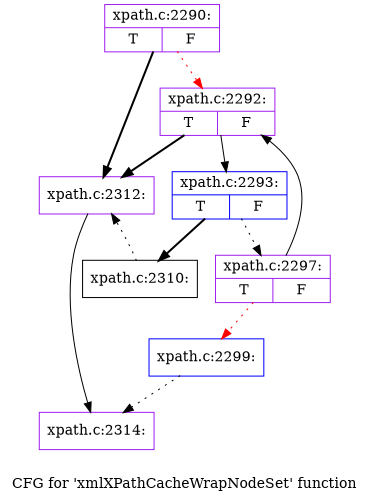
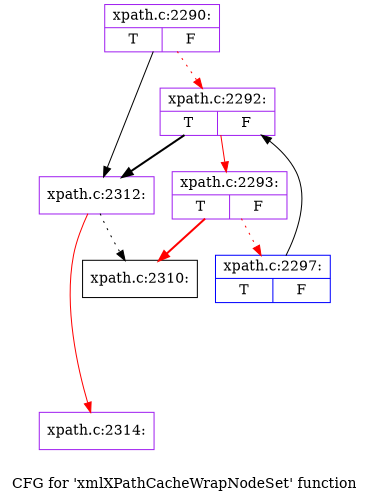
edge "xpath.c:2290:" -> "xpath.c:2312:": style bold -> solid
edge "xpath.c:2292:" -> "xpath.c:2293:": color black -> red
node "xpath.c:2293:": color blue -> purple
edge "xpath.c:2293:" -> "xpath.c:2297:": color black -> red
edge "xpath.c:2293:" -> "xpath.c:2310:": color black -> red
edge "xpath.c:2310:" -> "xpath.c:2312:": reversed
node "xpath.c:2297:": color purple -> blue
edge "xpath.c:2312:" -> "xpath.c:2314:": color black -> red
node "xpath.c:2299:": removed
